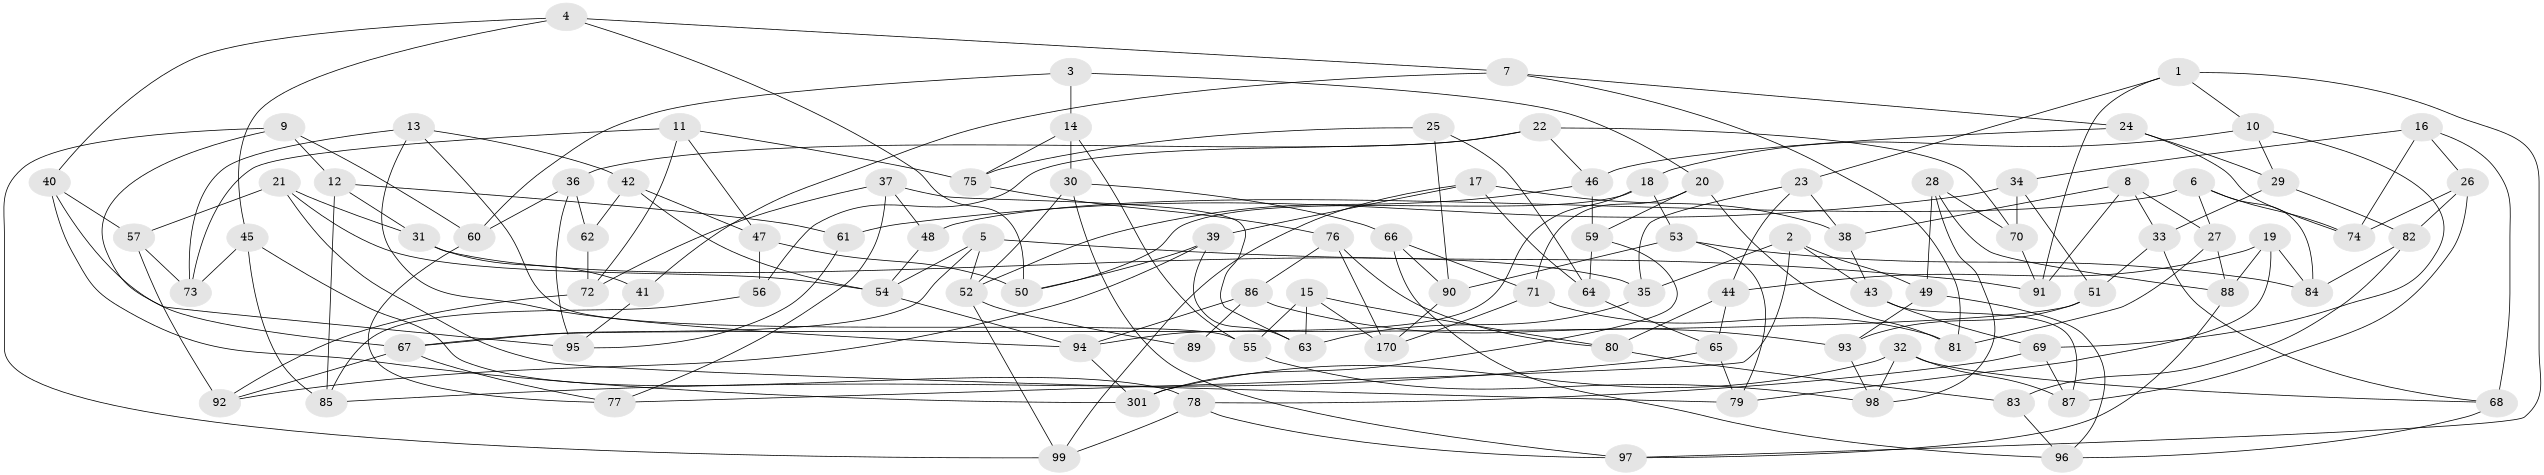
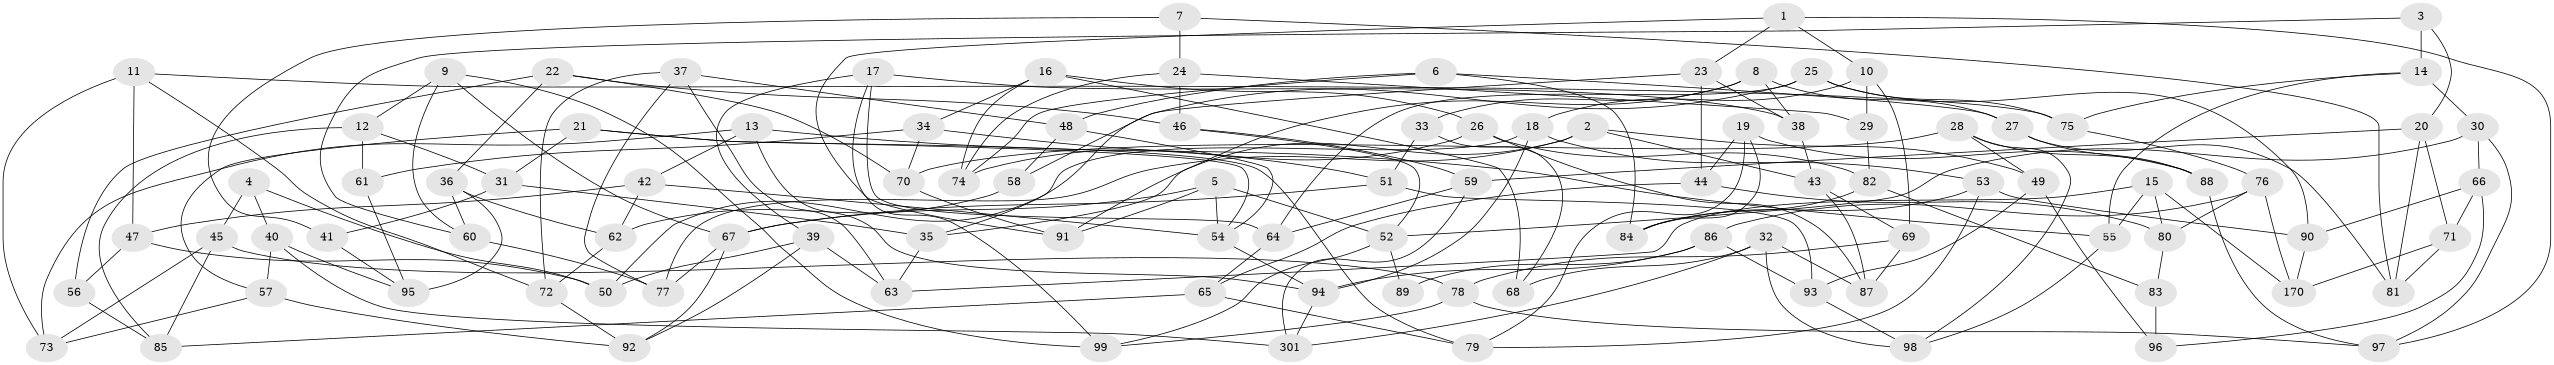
edge "4" -- "7": removed
node "58": added
edge "29" -- "33": removed
edge "68" -- "96": removed
